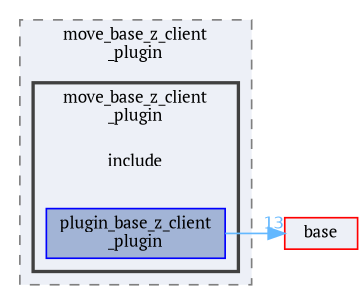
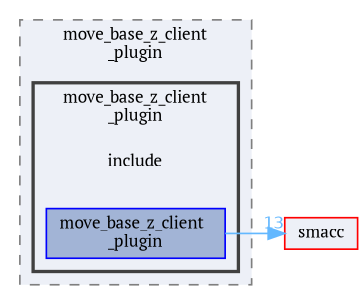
node "plugin_base_z_client _plugin": label "plugin_base_z_client _plugin" -> "move_base_z_client _plugin"
node "base": label "base" -> "smacc"
